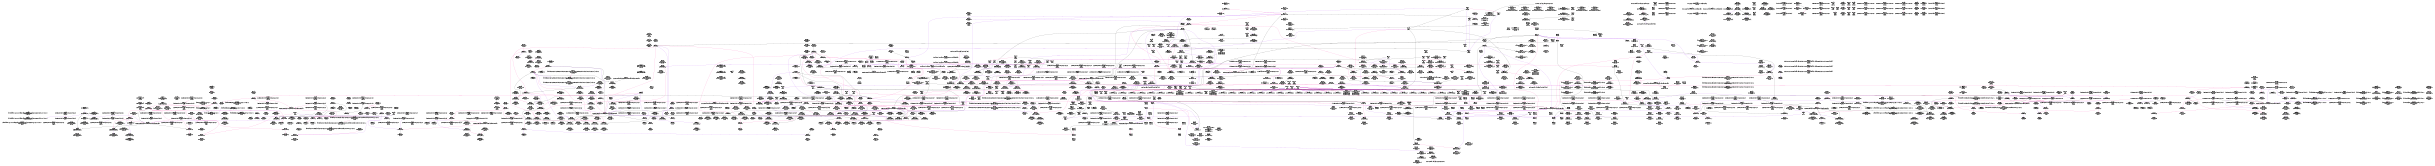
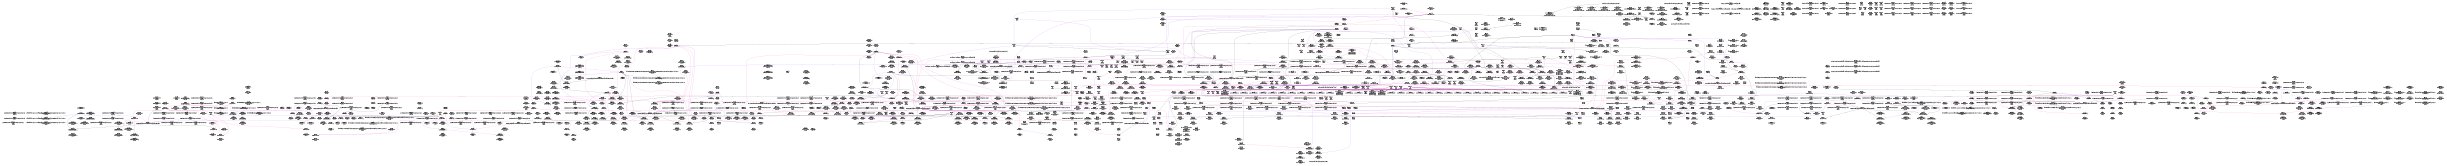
node "CE0x57eb500": added
